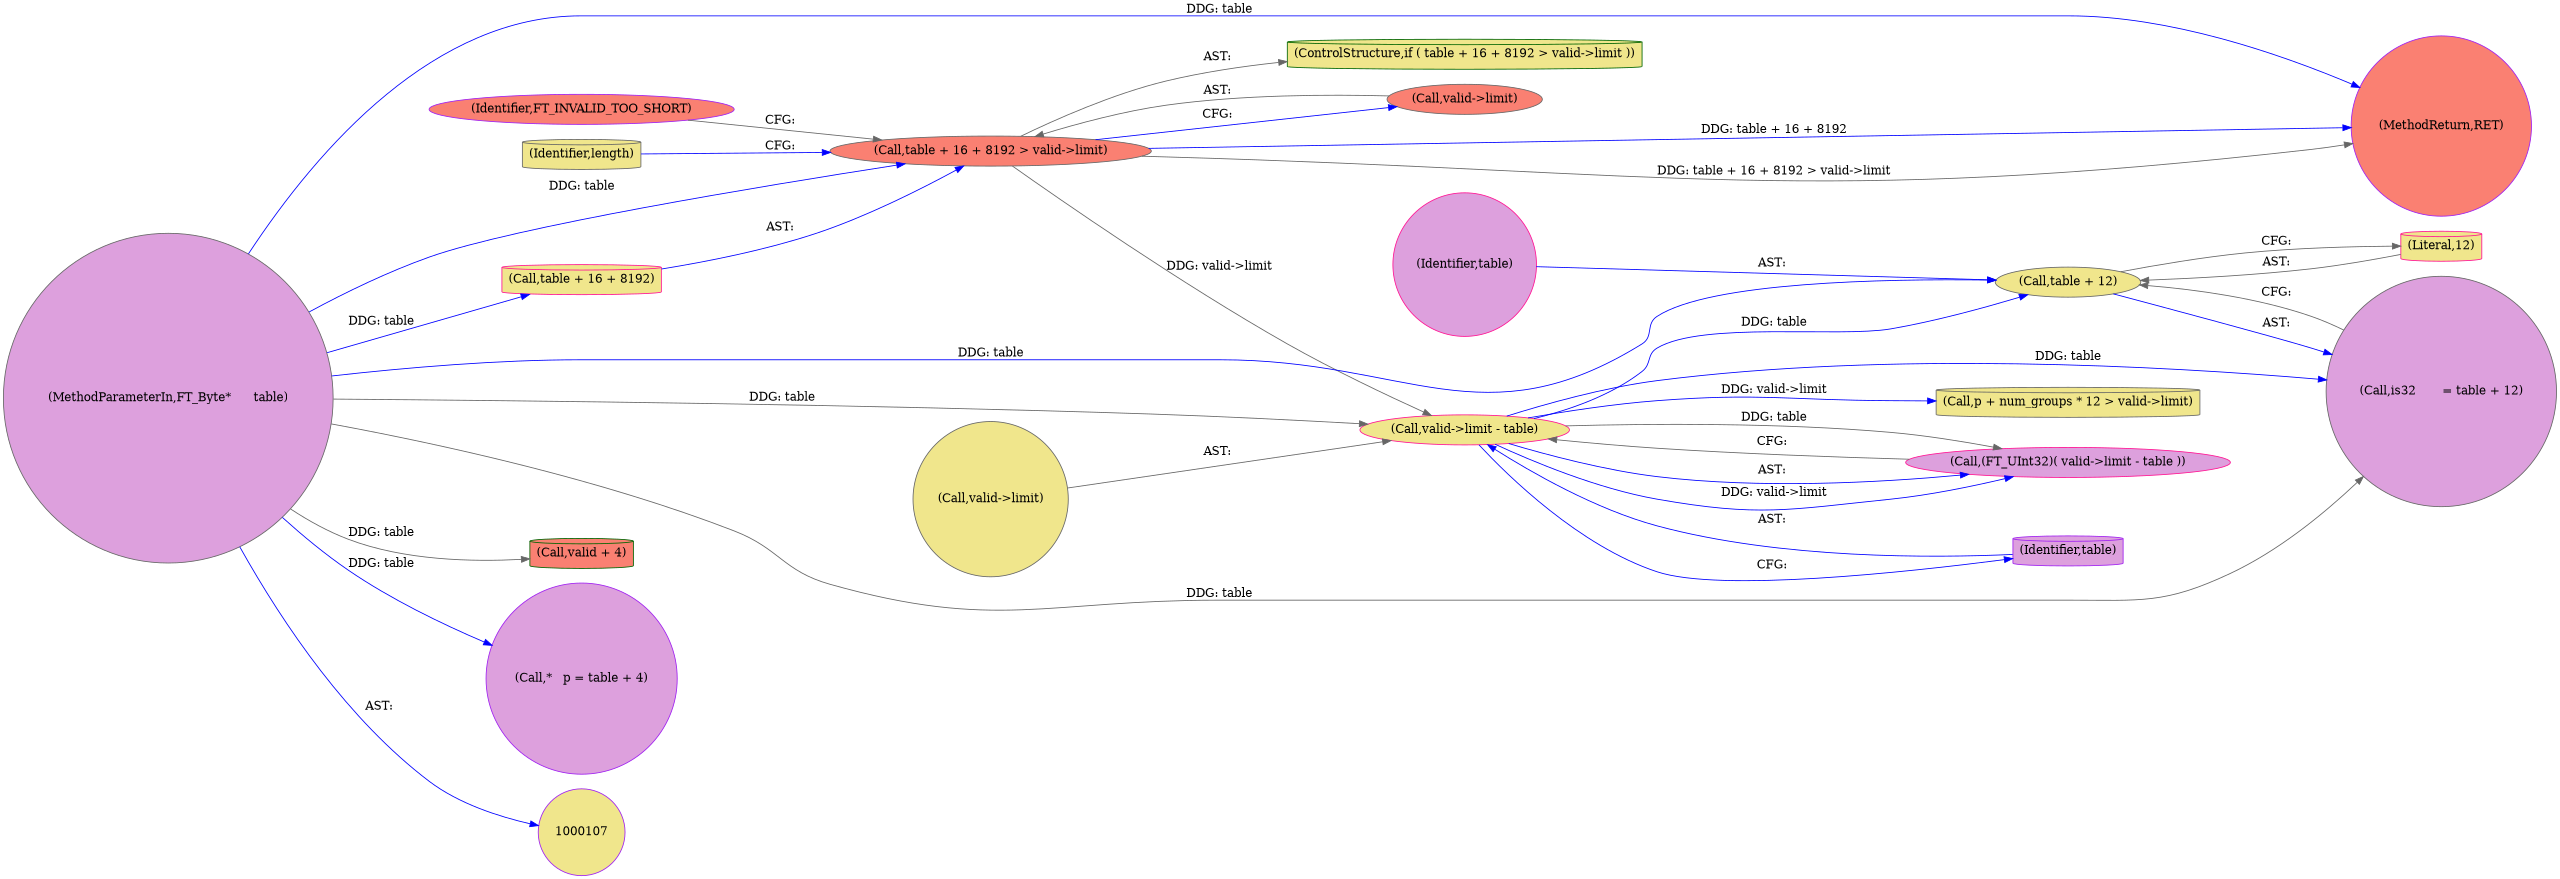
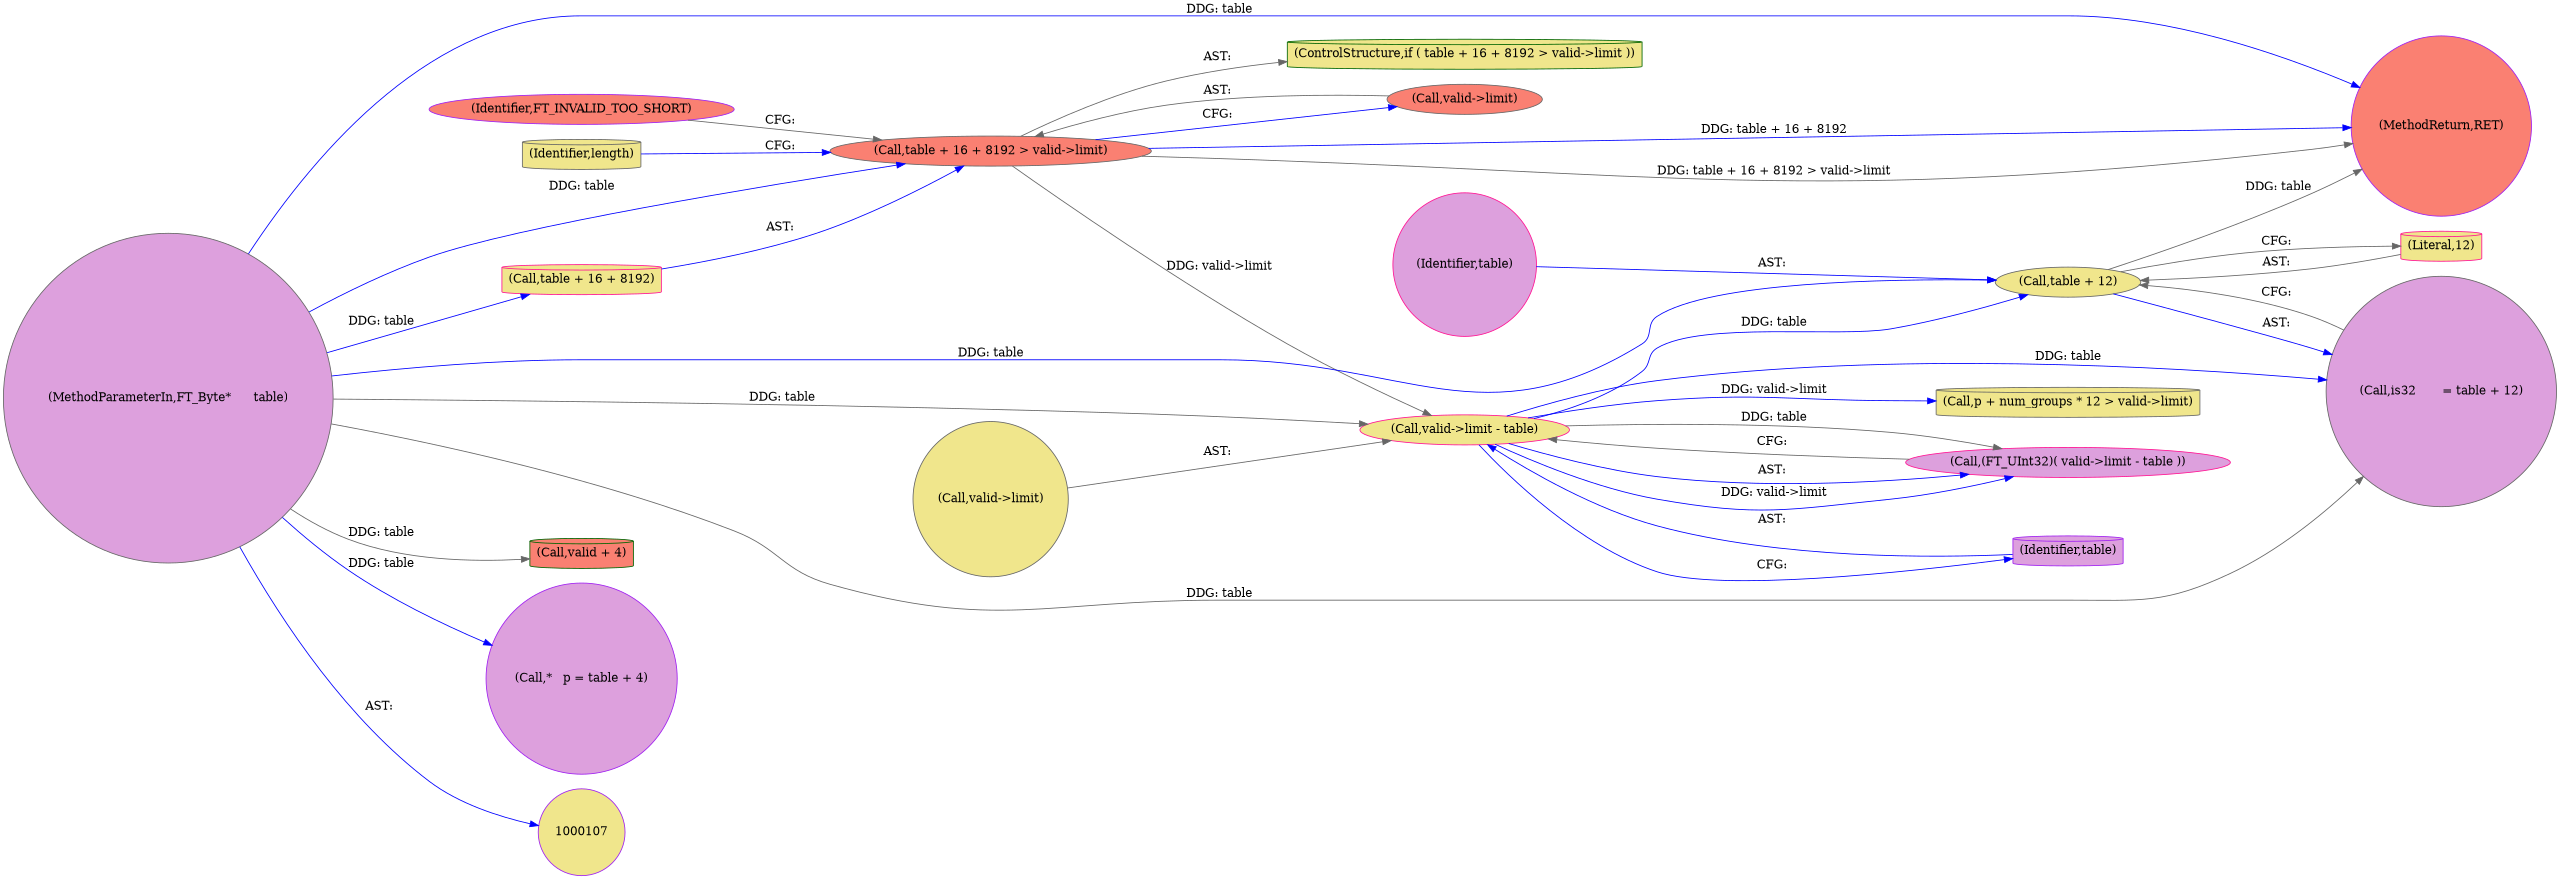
edge "(Call,table + 12)" -> "(MethodReturn,RET)": added, label "DDG: table"
